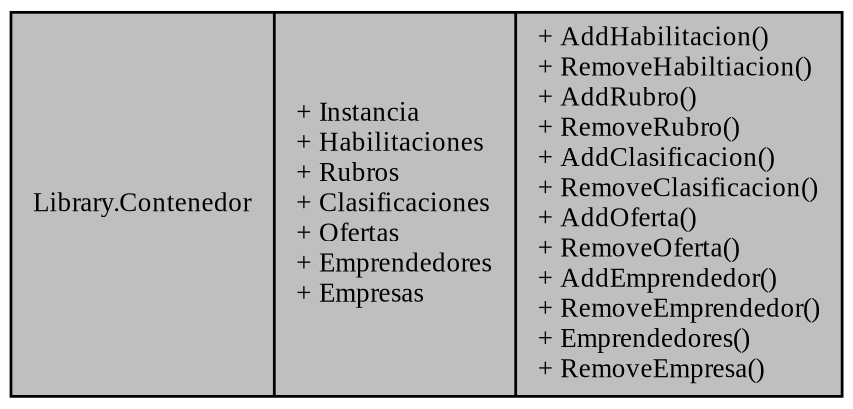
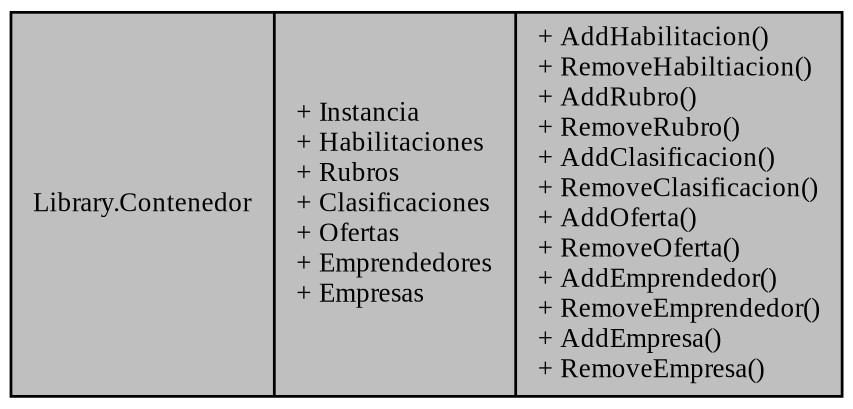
node "Library.Contenedor": text "+ Emprendedores()" -> "+ AddEmpresa()"
